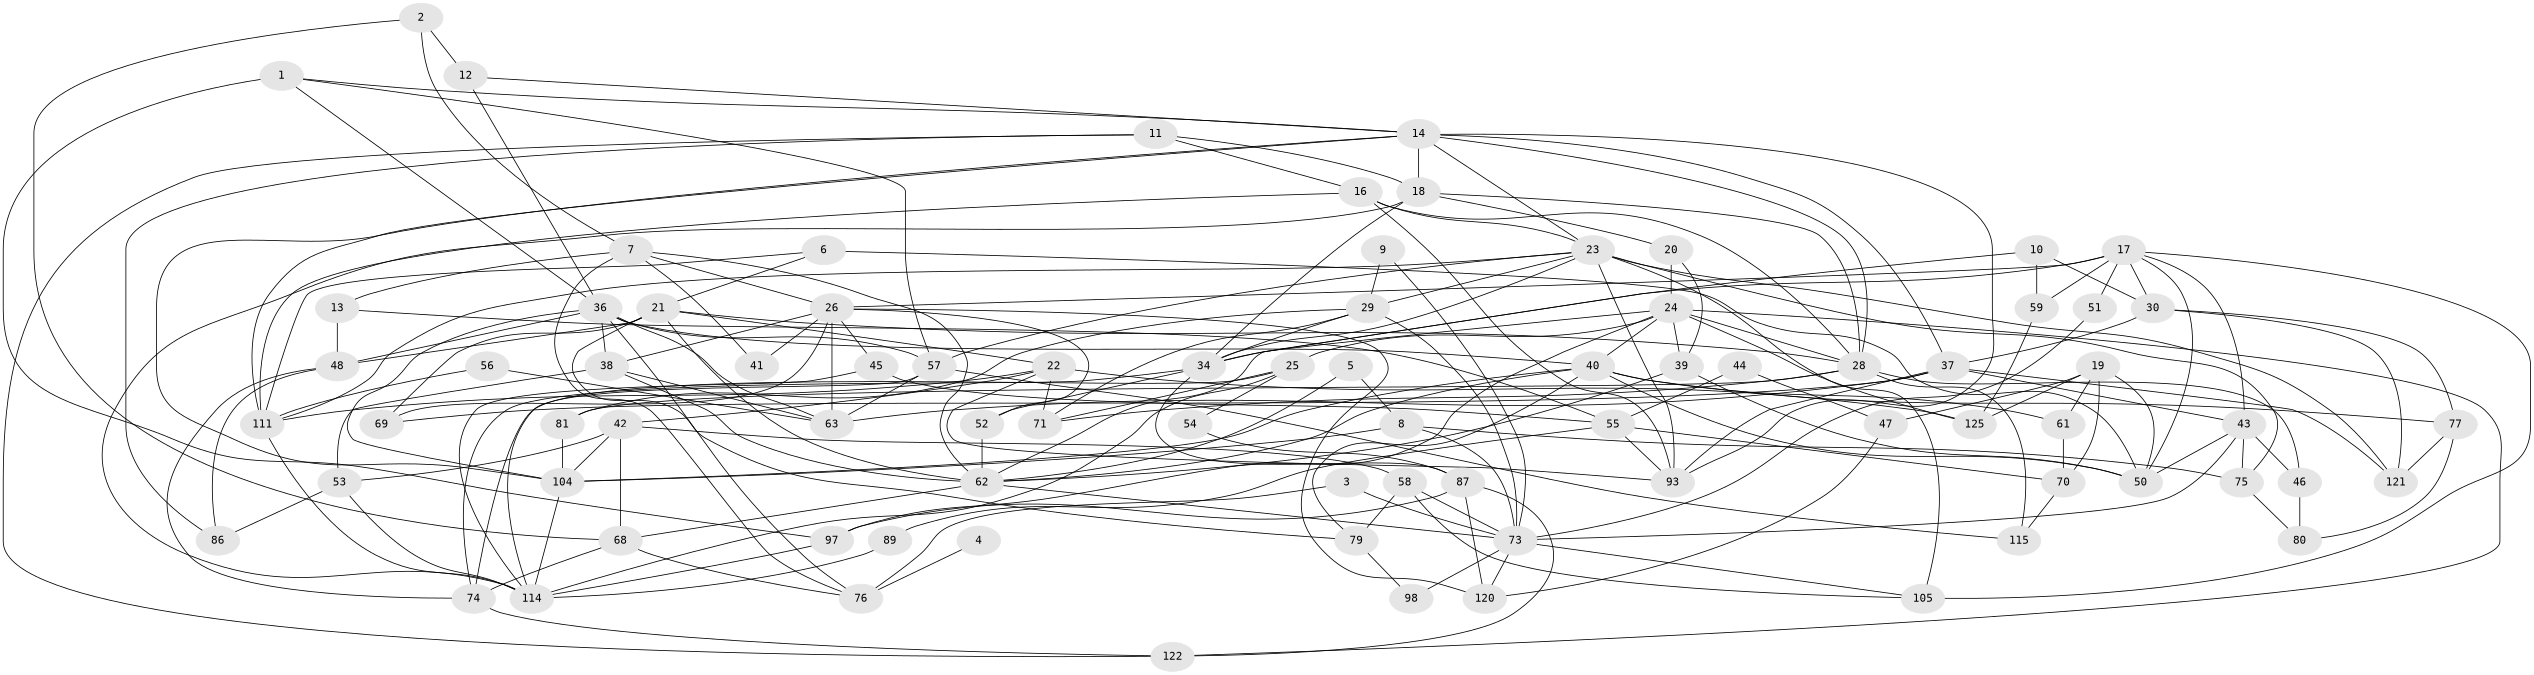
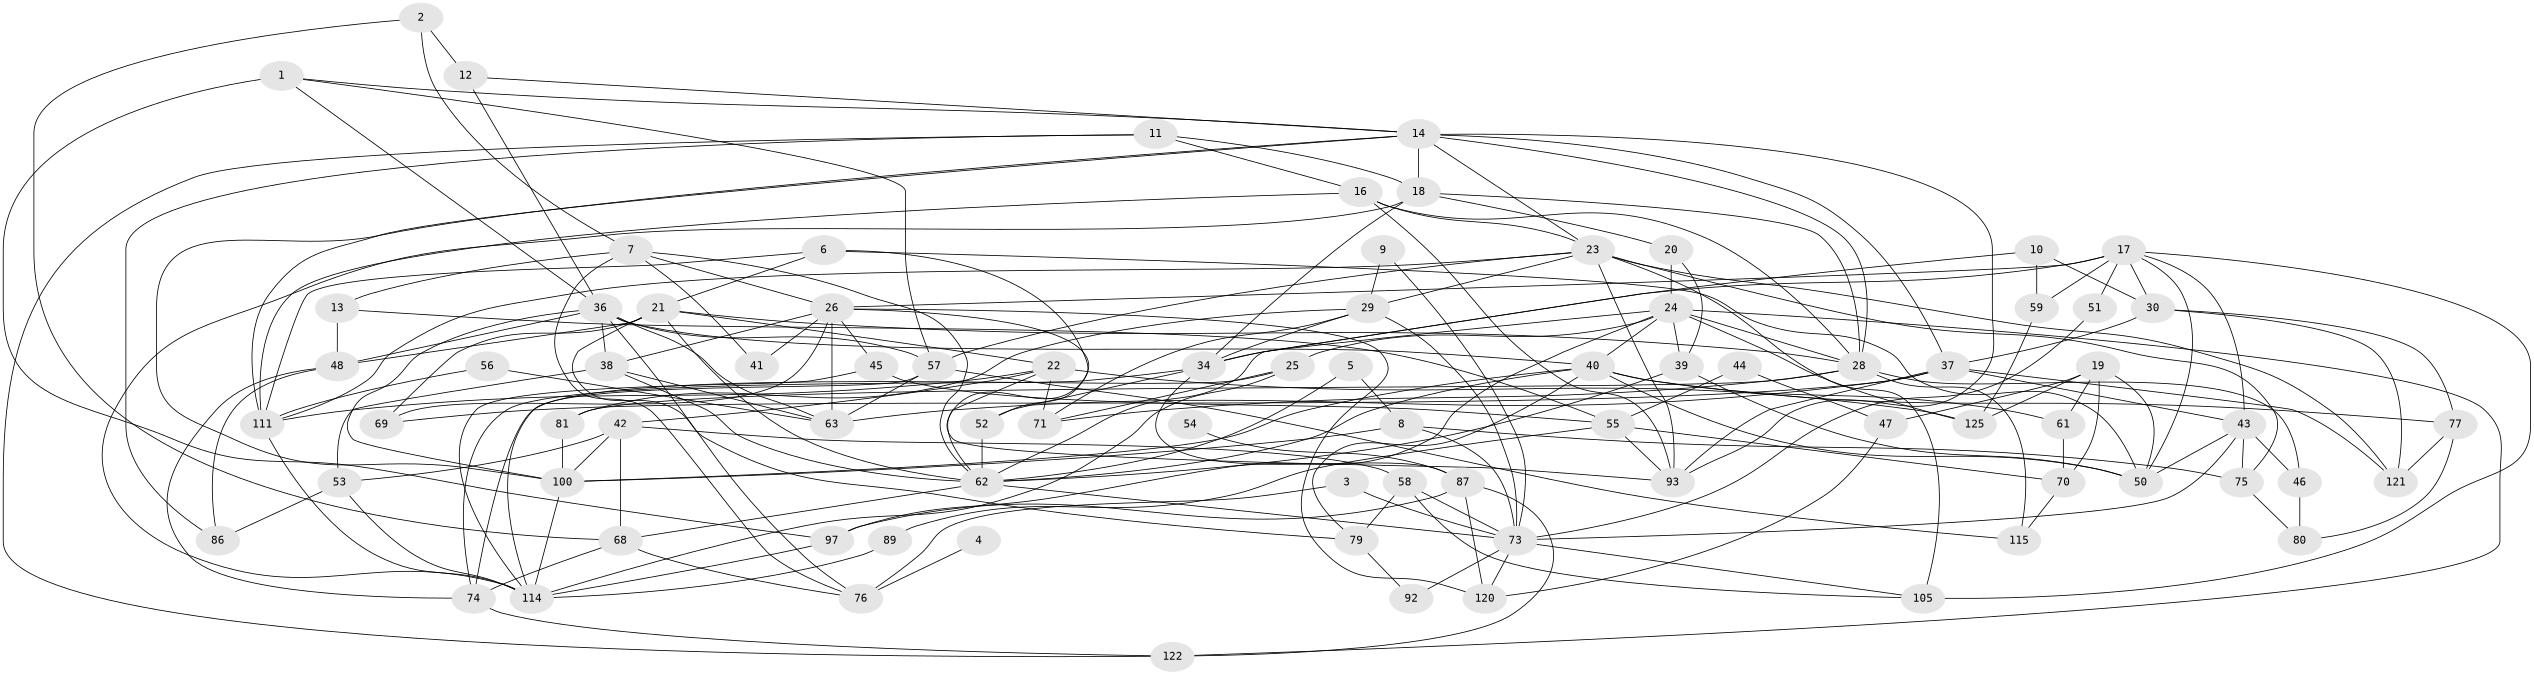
edge "6" -- "62": added
edge "23" -- "34": removed
edge "25" -- "54": removed
node "104": label "104" -> "100"
node "98": label "98" -> "92"
